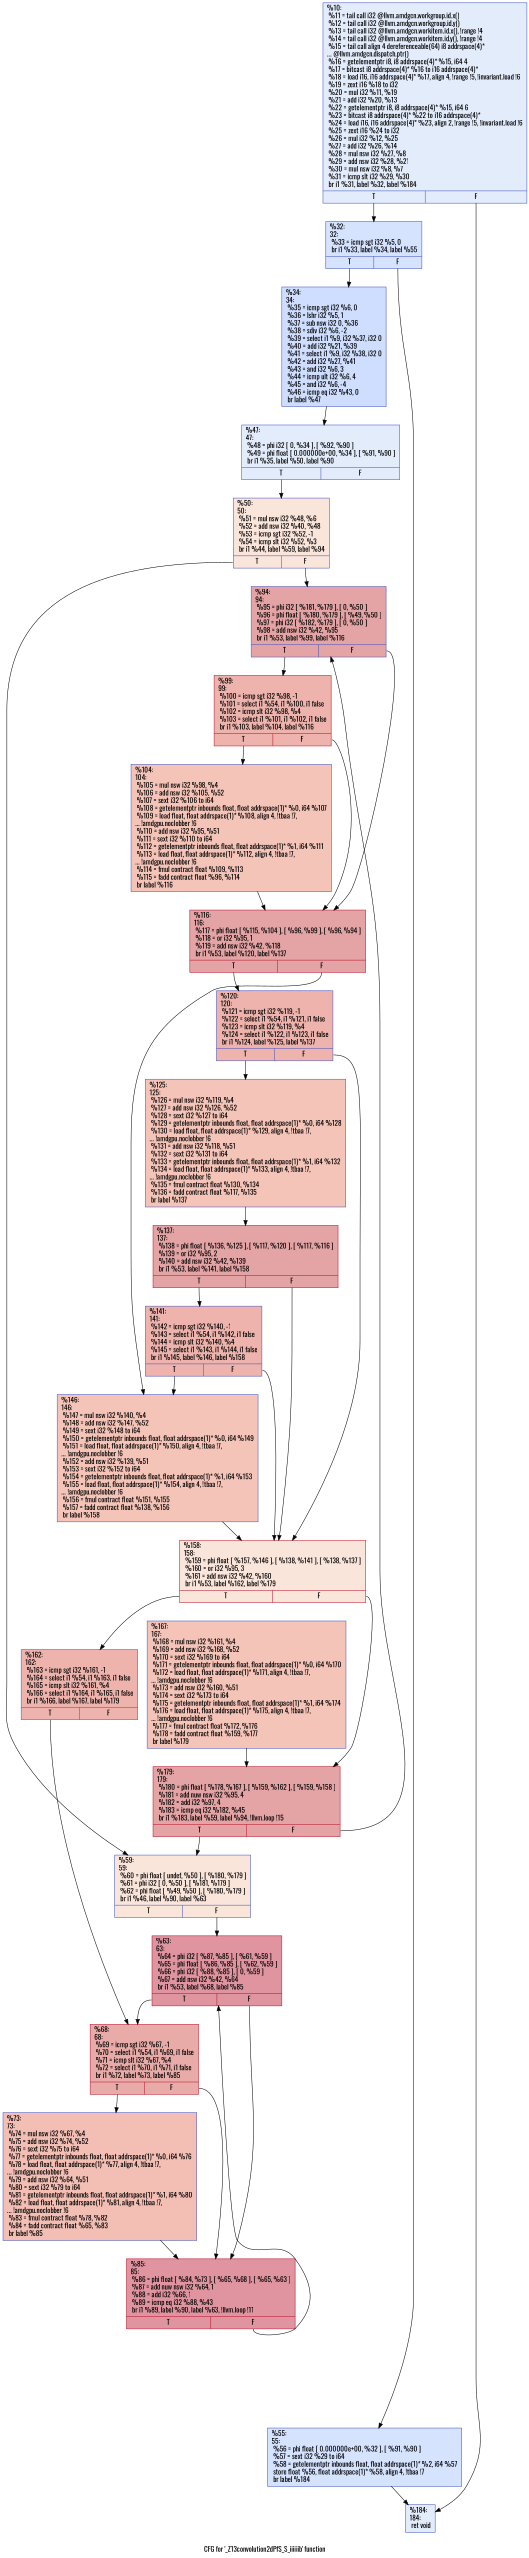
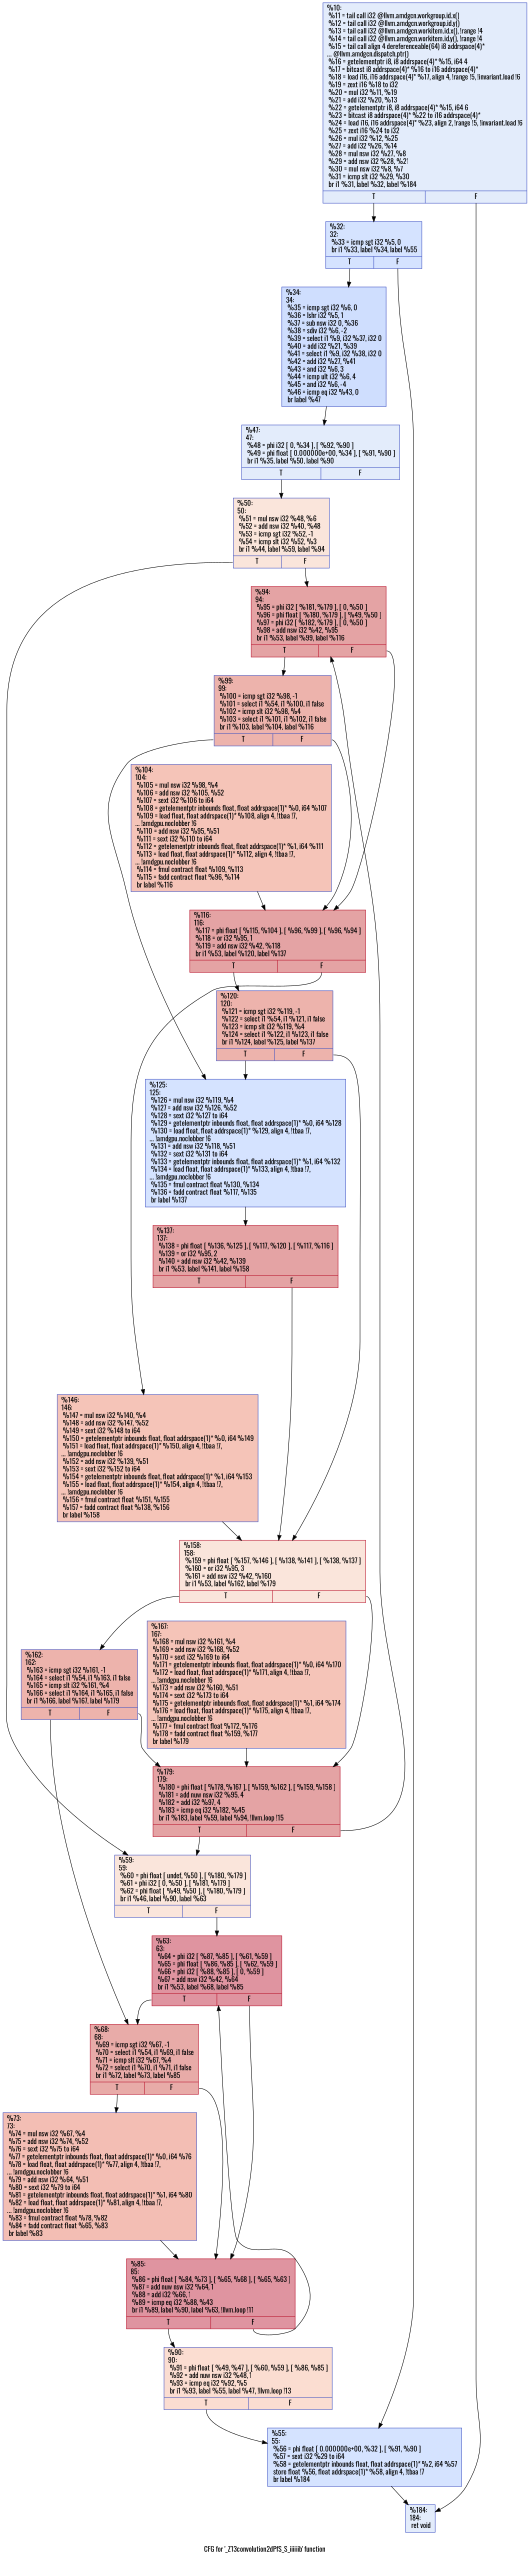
node "%94:": color #3d50c3ff -> #b70d28ff
node "%99:": color #b70d28ff -> #3d50c3ff
edge "%99:" -> "%104:": now "%99:" -> "%125:"
node "%125:": fillcolor #e97a5f70 -> #a1c0ff70
node "%141:": removed
edge "%162:" -> "%179:": added
node "%73:": text "br label %85" -> "br label %83"
node "%90:": added
